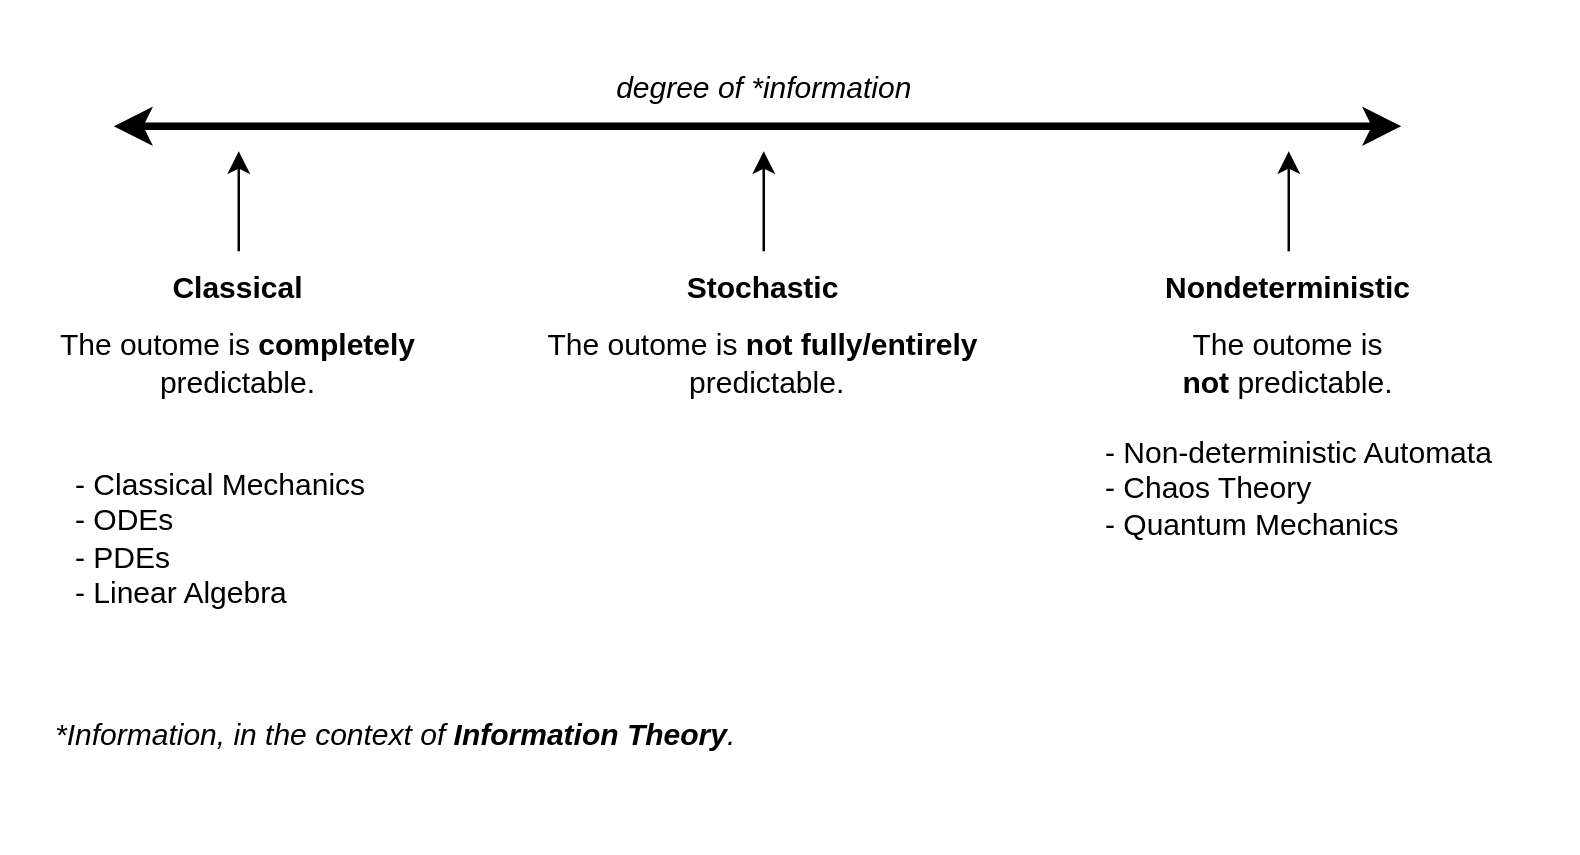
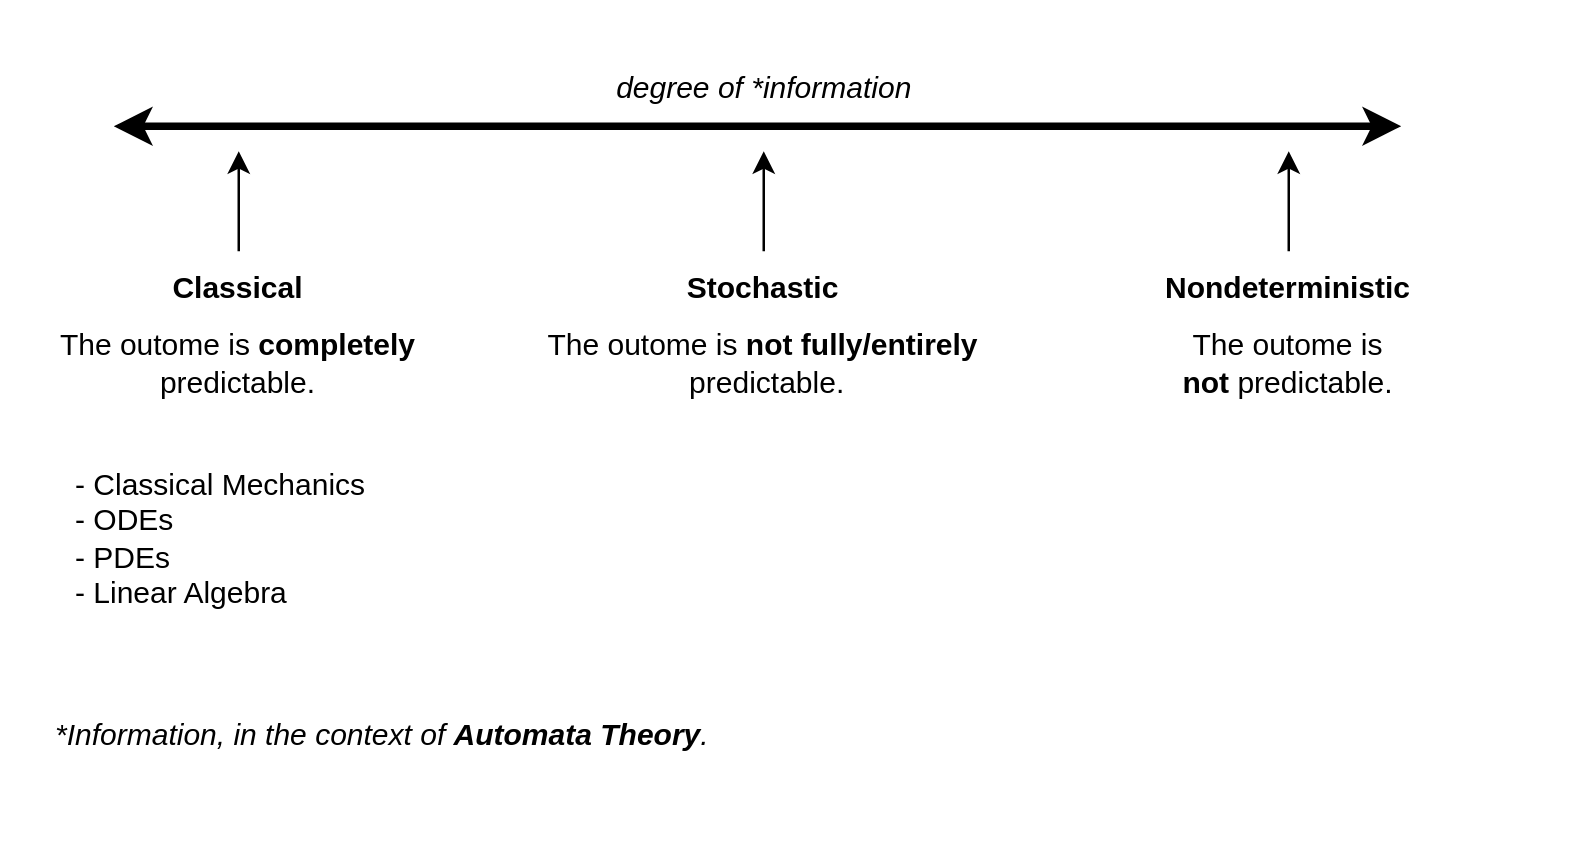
node "- Non-deterministic Automata - Chaos Theory - Quantum Mechanics": removed
node "*Information, in the context of Information Theory.": label "*Information, in the context of Information Theory." -> "*Information, in the context of Automata Theory."
